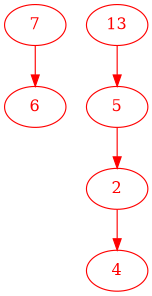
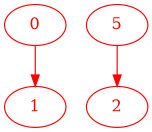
node "7": label "7" -> "0"
node "13": removed
node "6": label "6" -> "1"
node "4": removed
